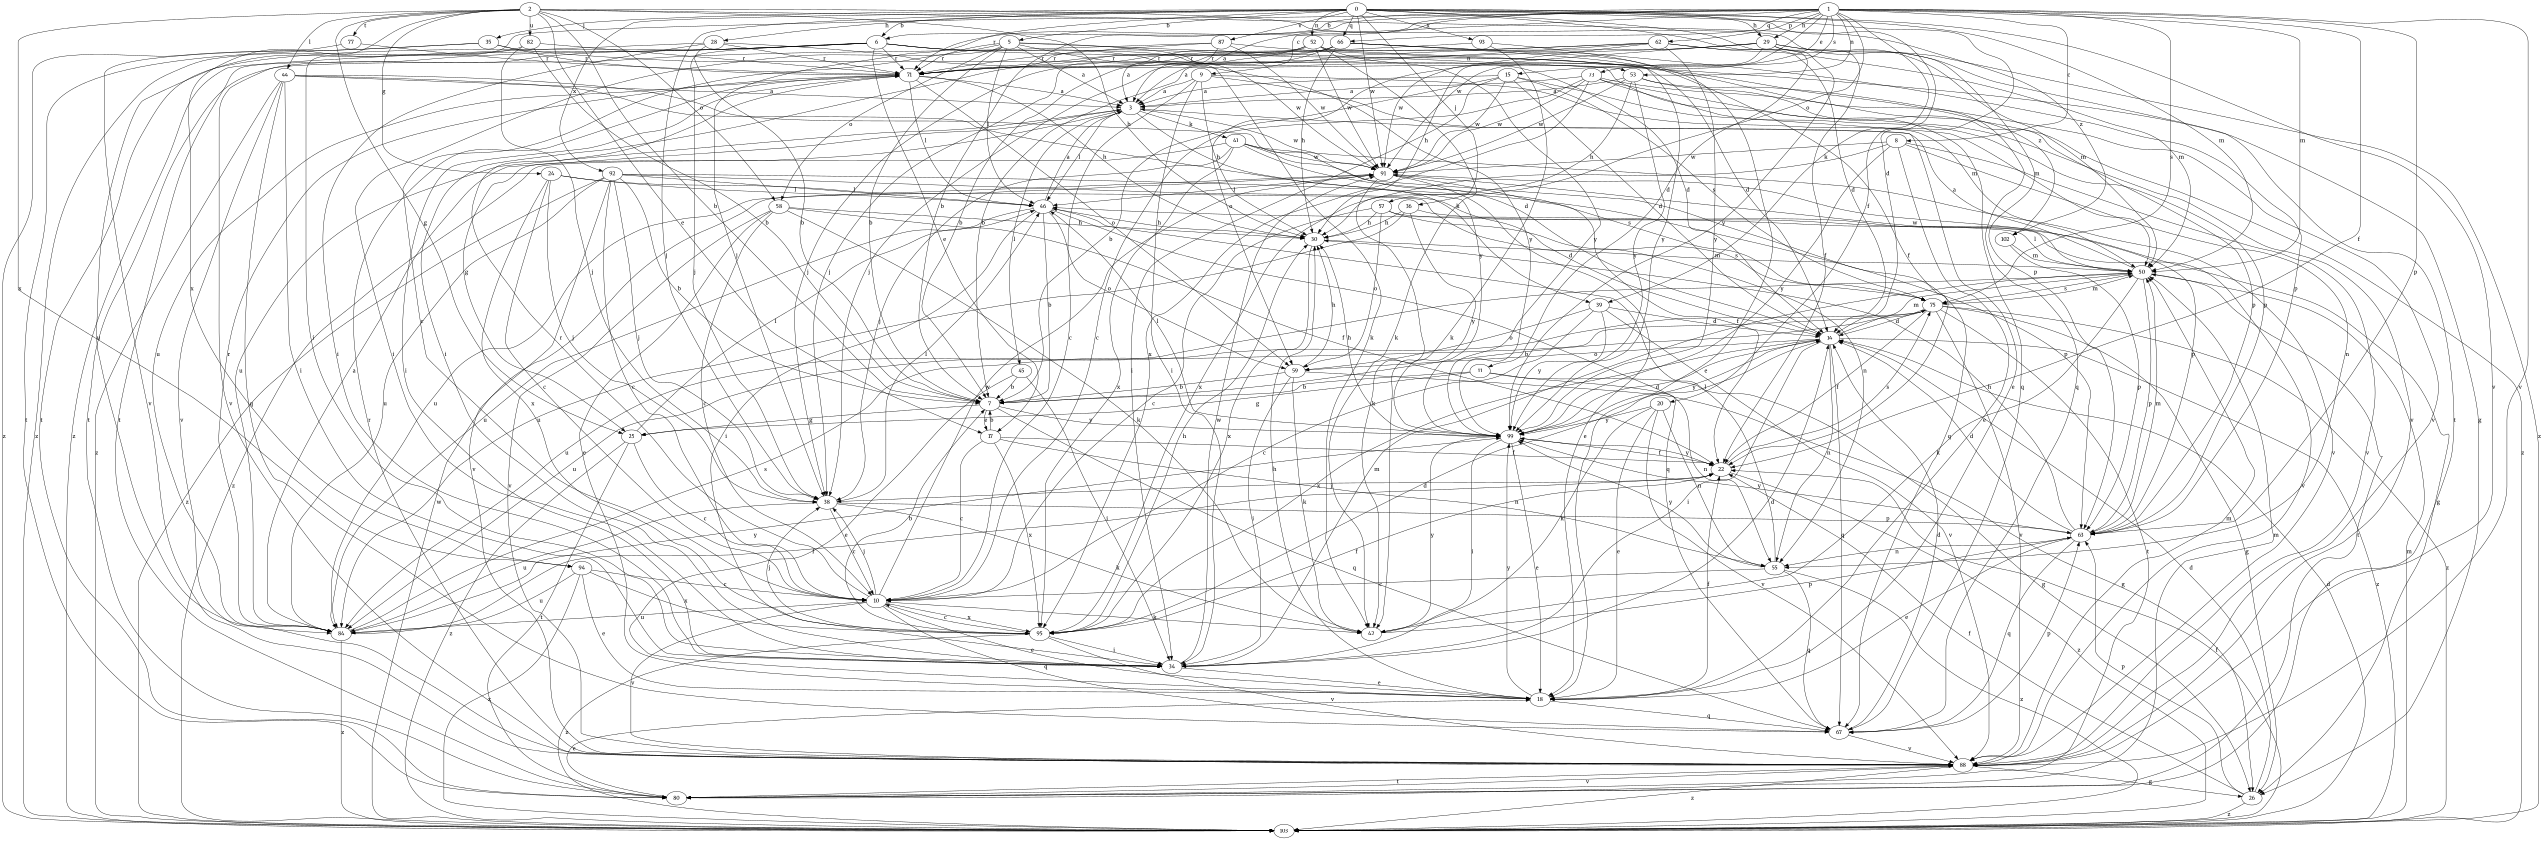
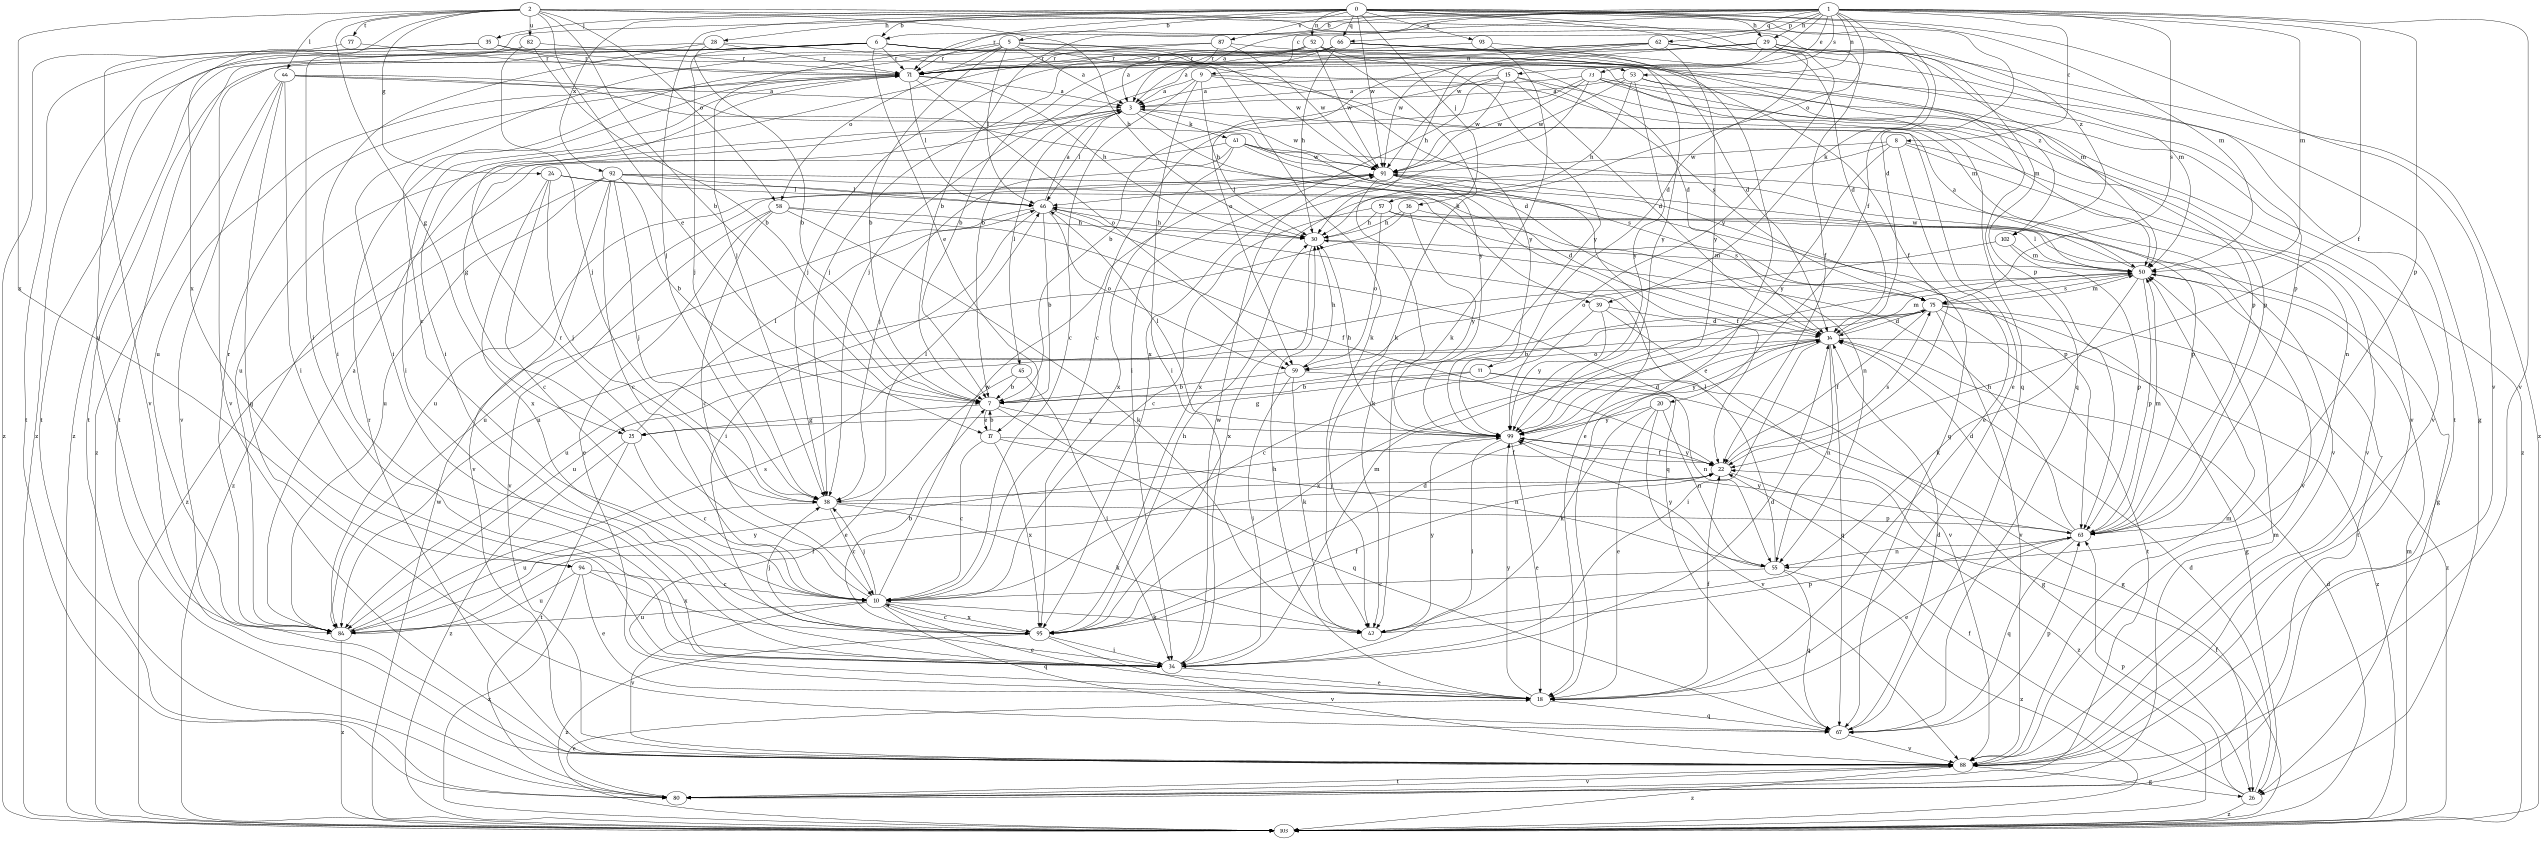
edge "39" -> "59": now "102" -> "59"
